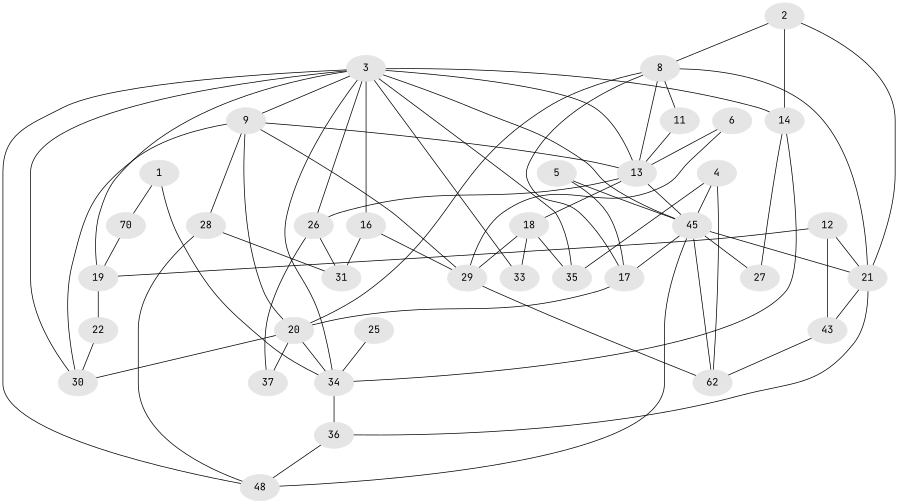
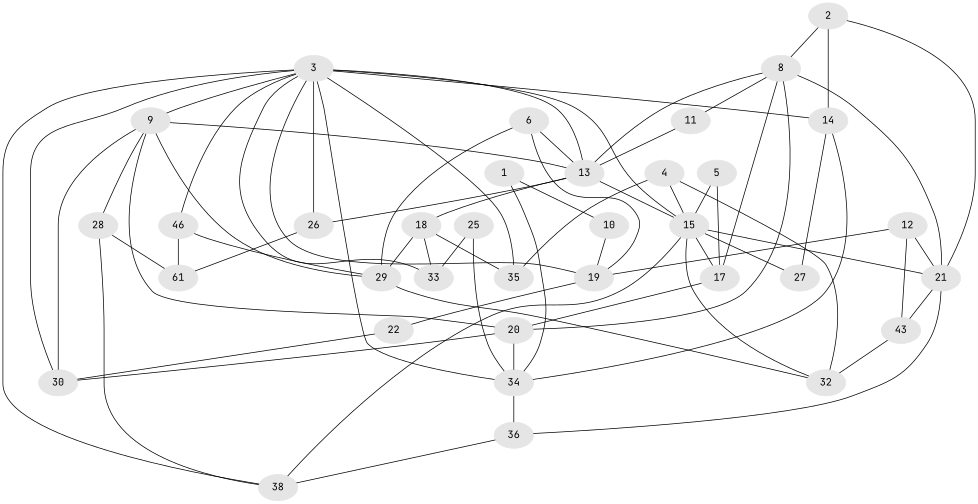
edge "6" -- "19": added
node "70": label "70" -> "10"
node "16": label "16" -> "46"
node "45": label "45" -> "15"
edge "25" -- "33": added
node "31": label "31" -> "61"
node "37": removed
node "62": label "62" -> "32"
node "48": label "48" -> "38"
